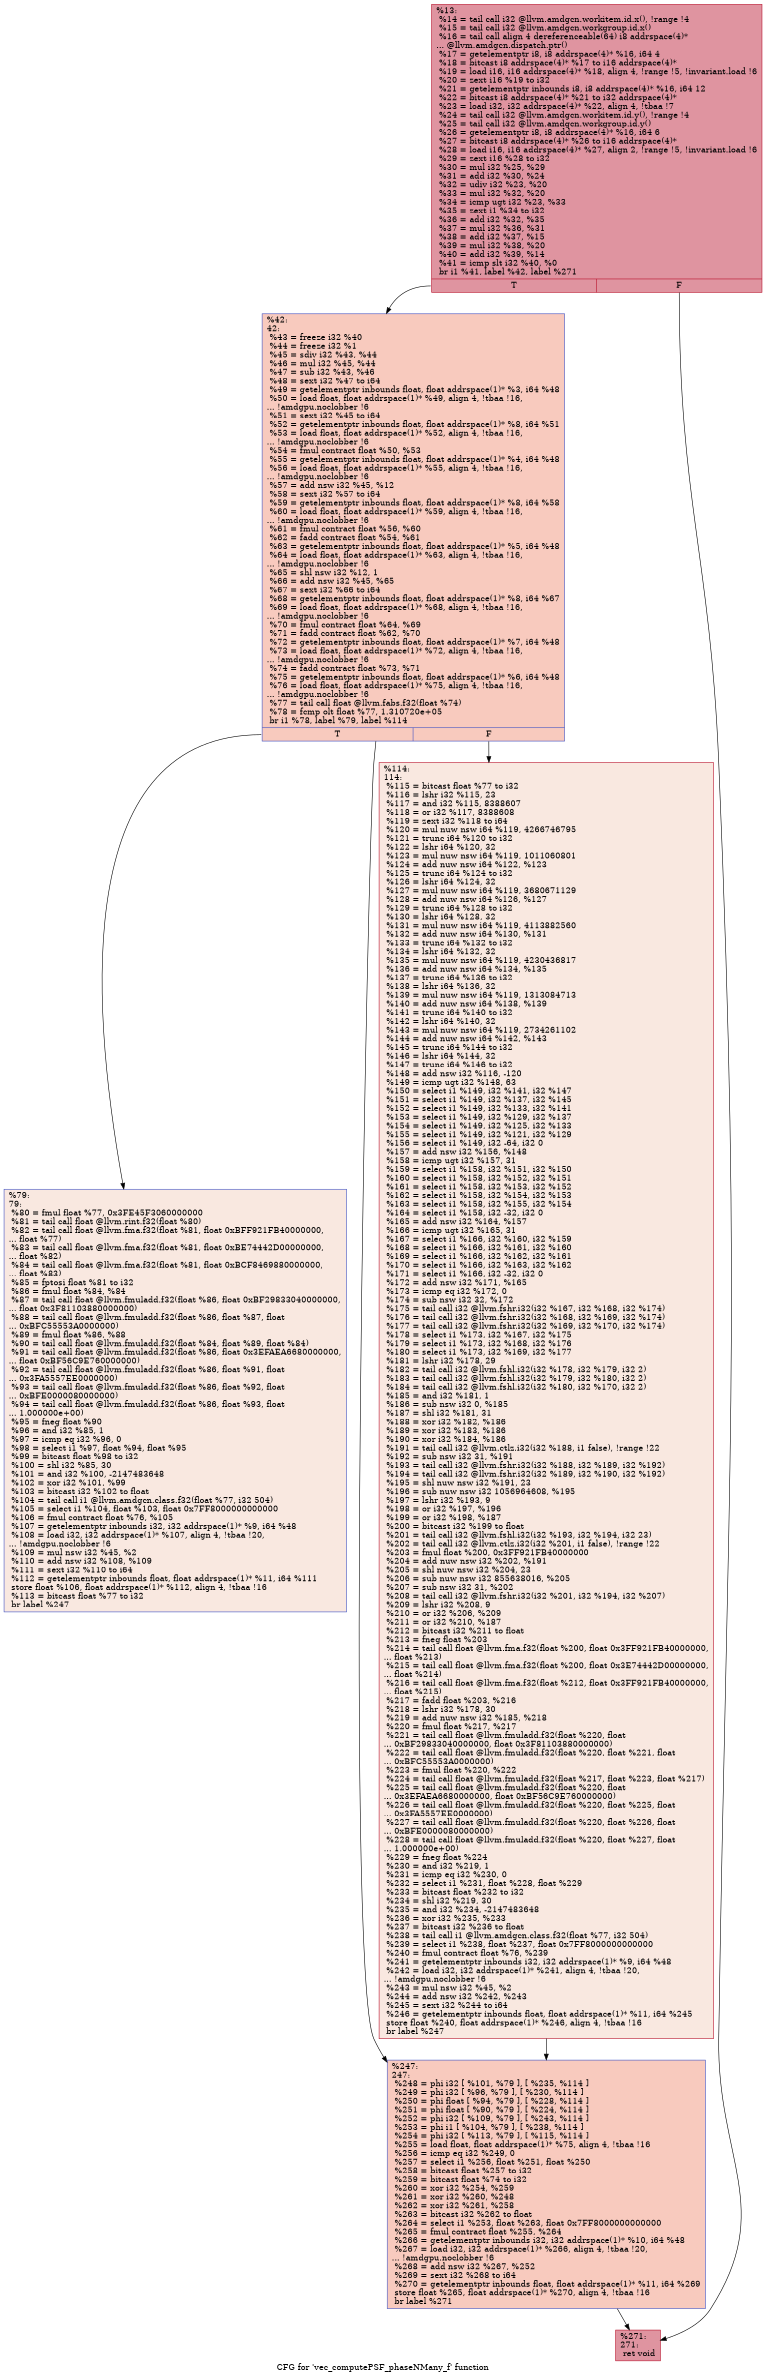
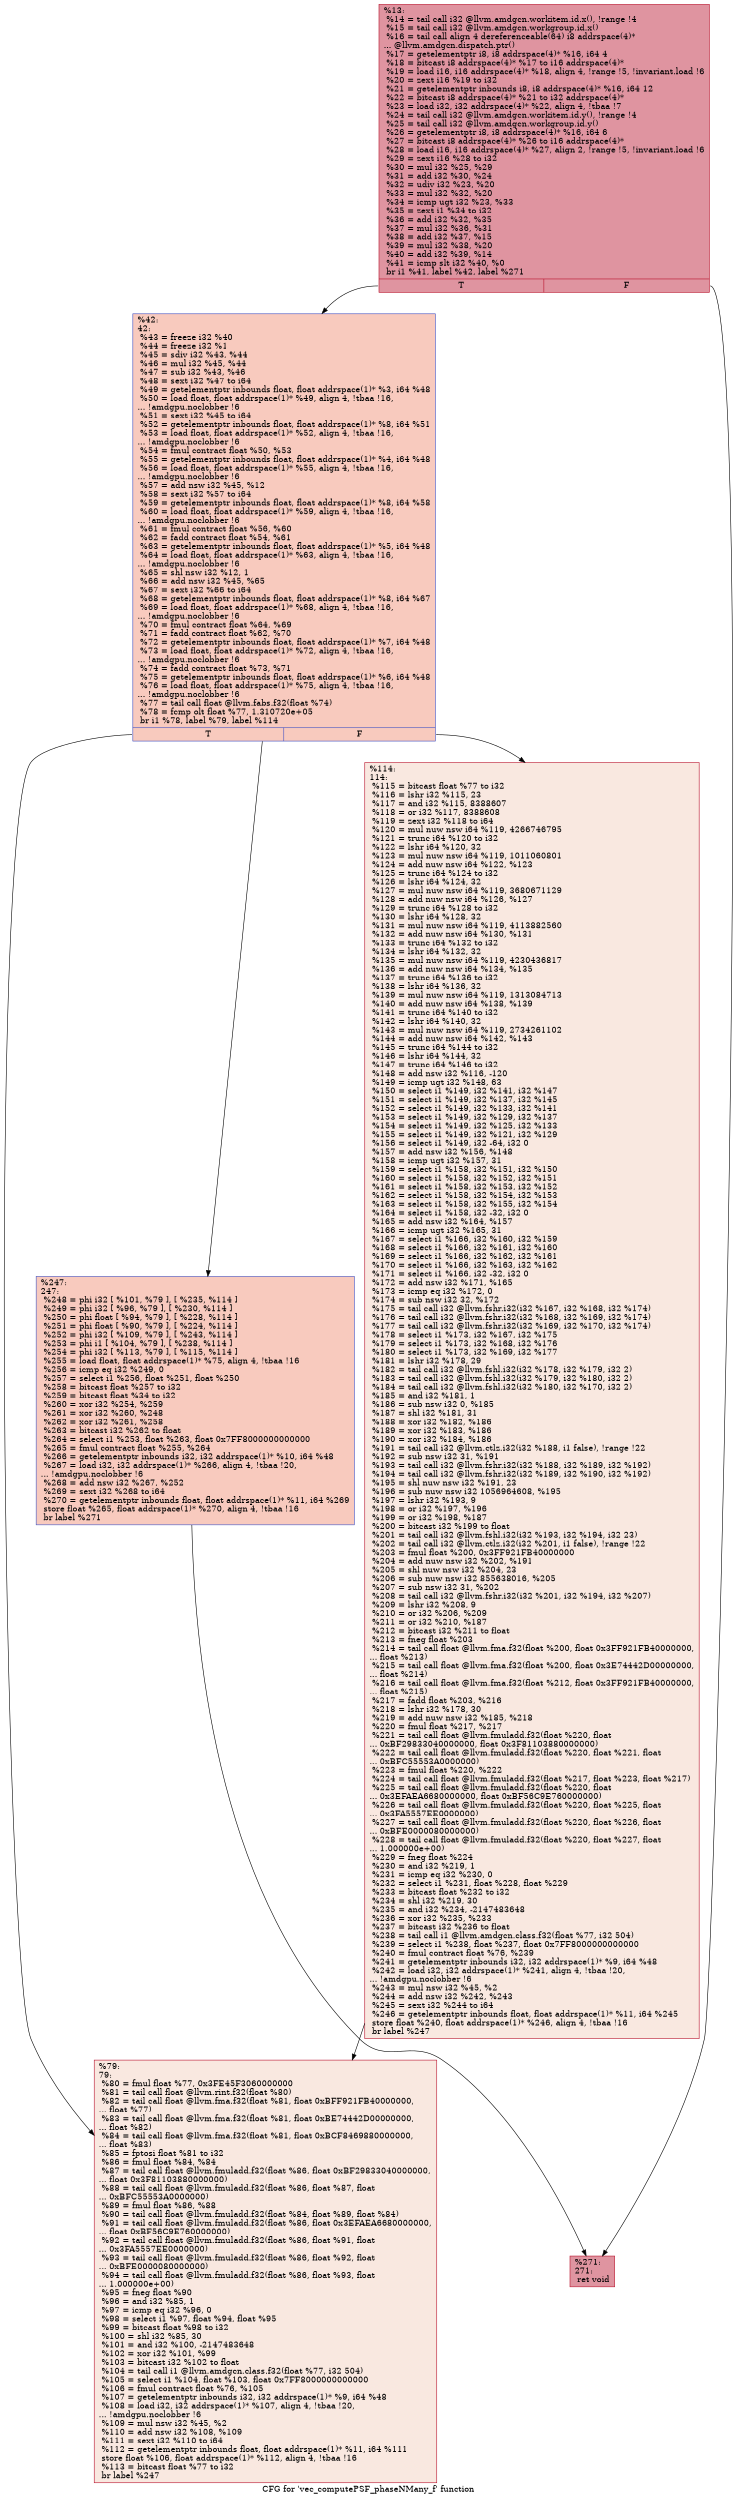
node "%79:": color #3d50c3ff -> #b70d28ff
edge "%114:" -> "%247:": now "%114:" -> "%79:"
node "%247:": text "%259 = bitcast float %74 to i32" -> "%259 = bitcast float %34 to i32"
